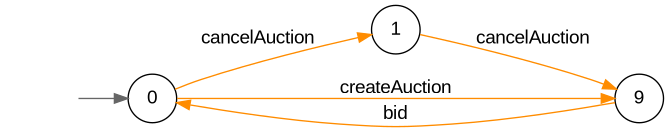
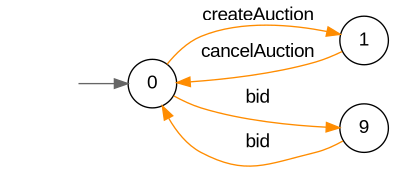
edge "0" -> "1": label "cancelAuction" -> "createAuction"
edge "1" -> "9": now "1" -> "0"
edge "0" -> "9": label "createAuction" -> "bid"
